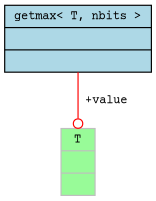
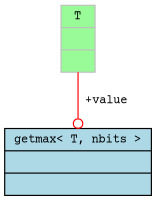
edge "getmax< T, nbits >" -> "T": reversed
